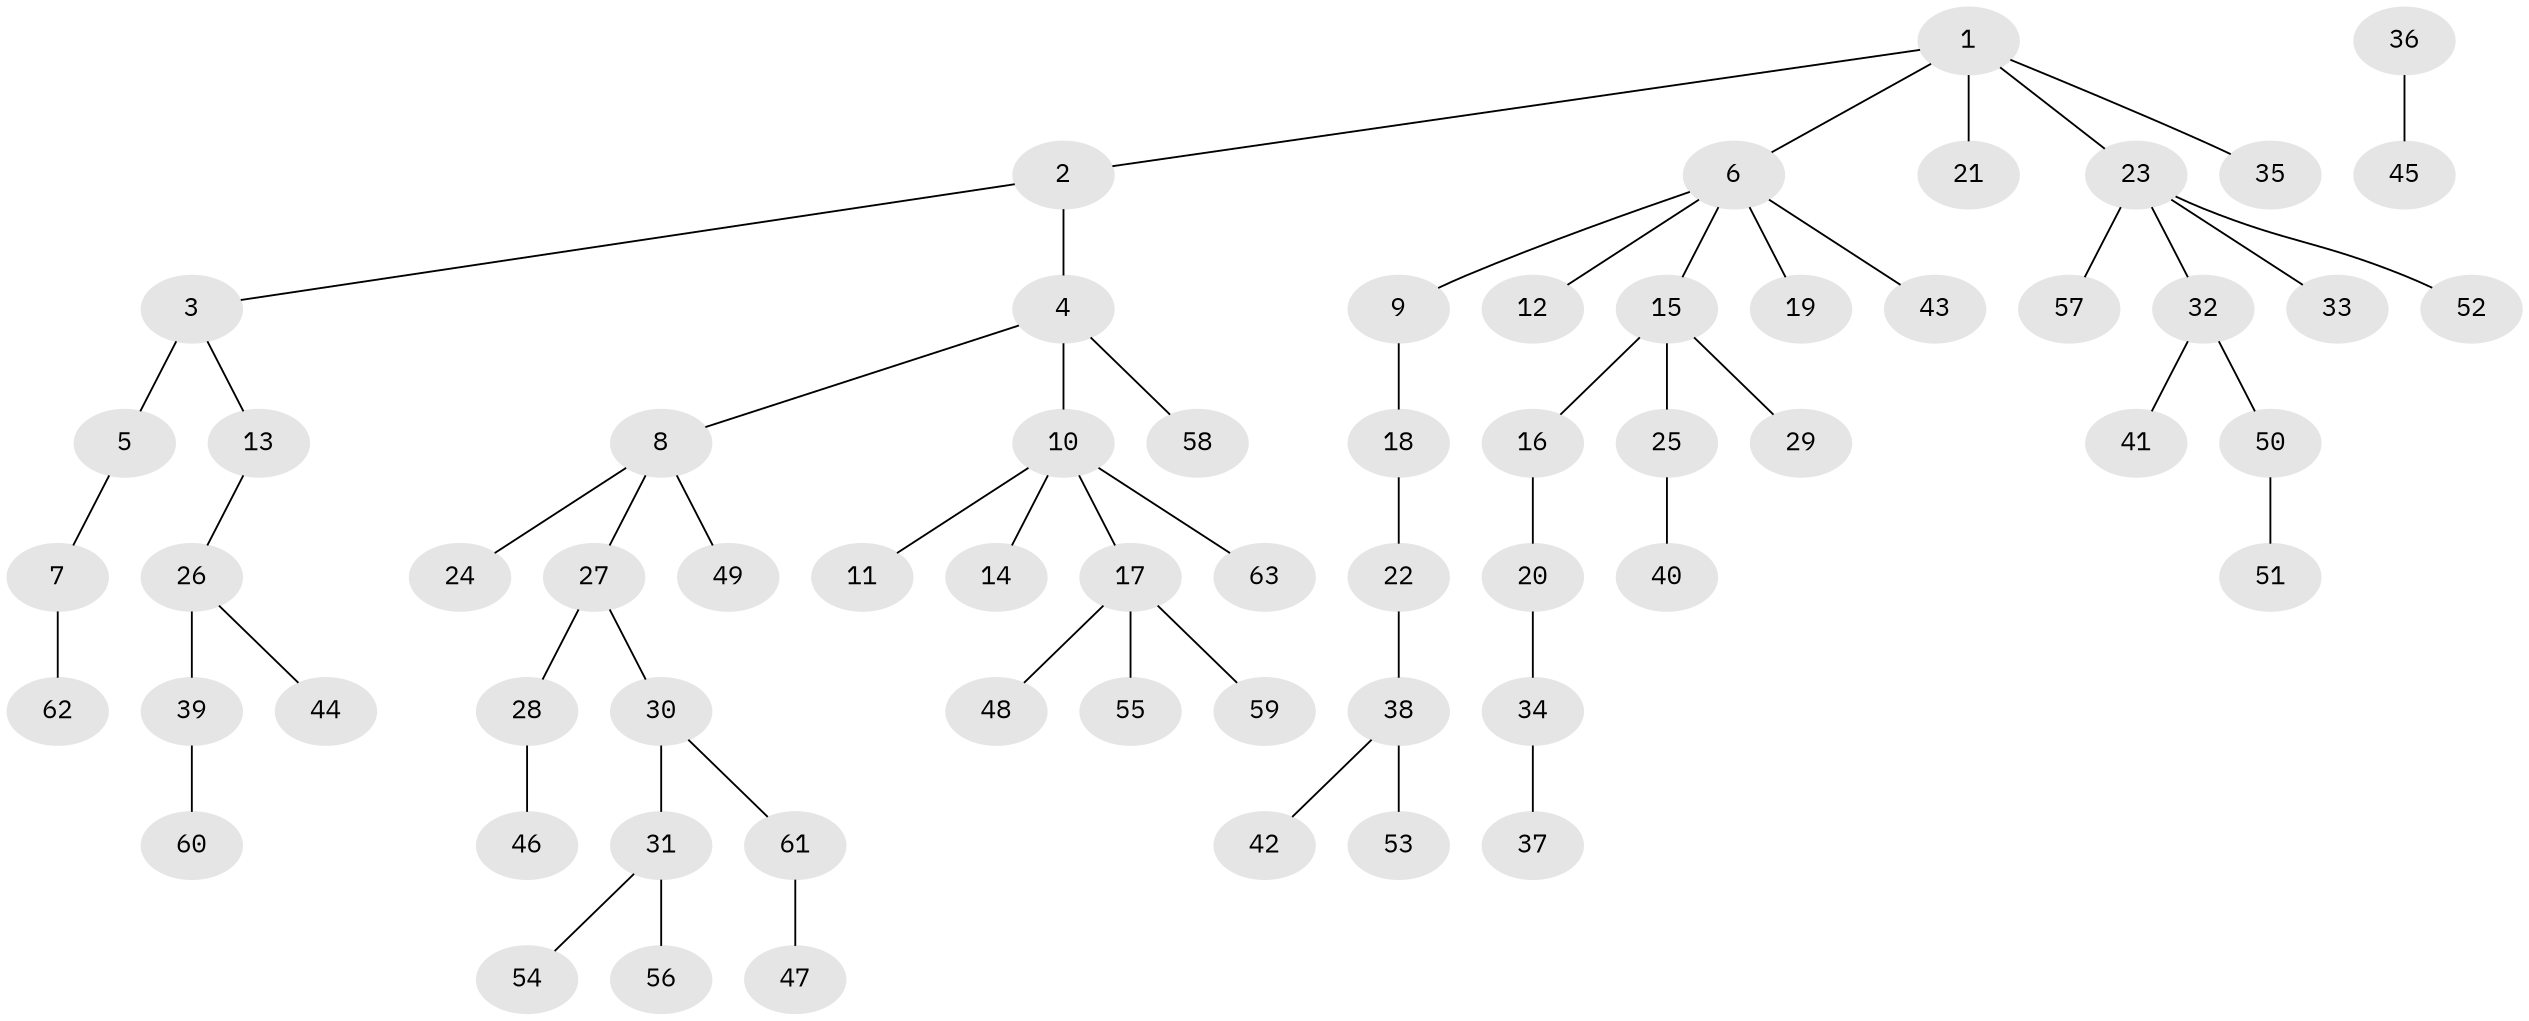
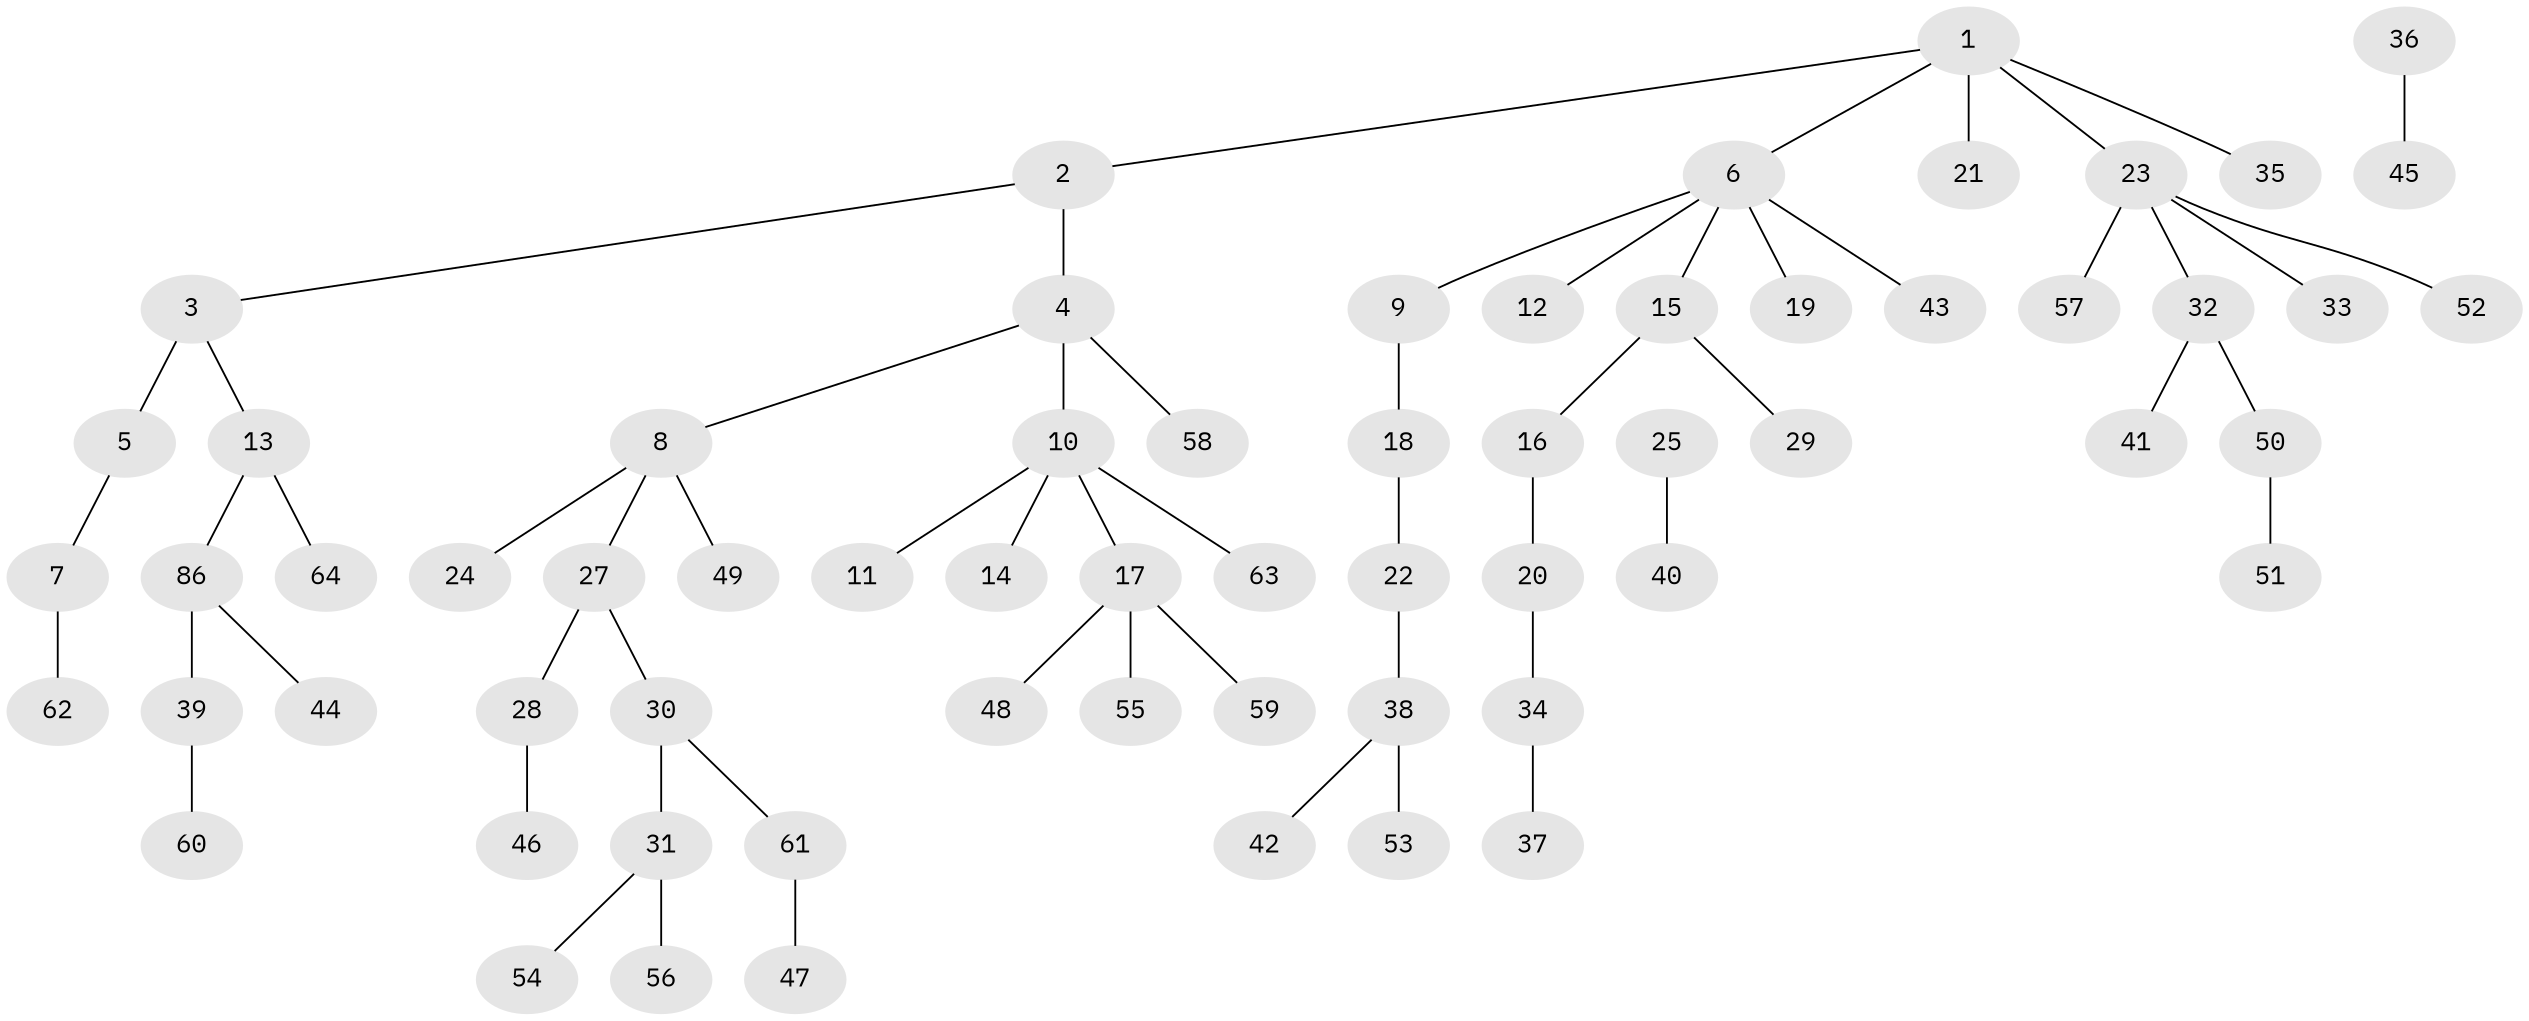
edge "15" -- "25": removed
node "26": label "26" -> "86"
node "64": added
